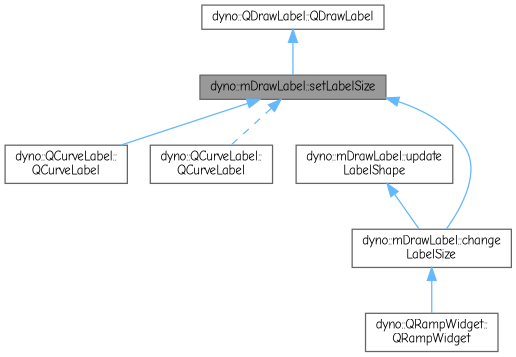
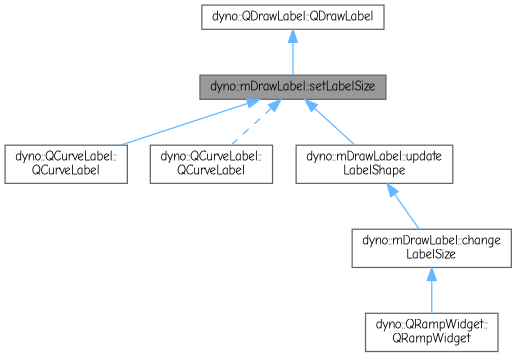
edge "dyno::mDrawLabel::change LabelSize" -> "dyno::mDrawLabel::setLabelSize": now "dyno::mDrawLabel::update LabelShape" -> "dyno::mDrawLabel::setLabelSize"
